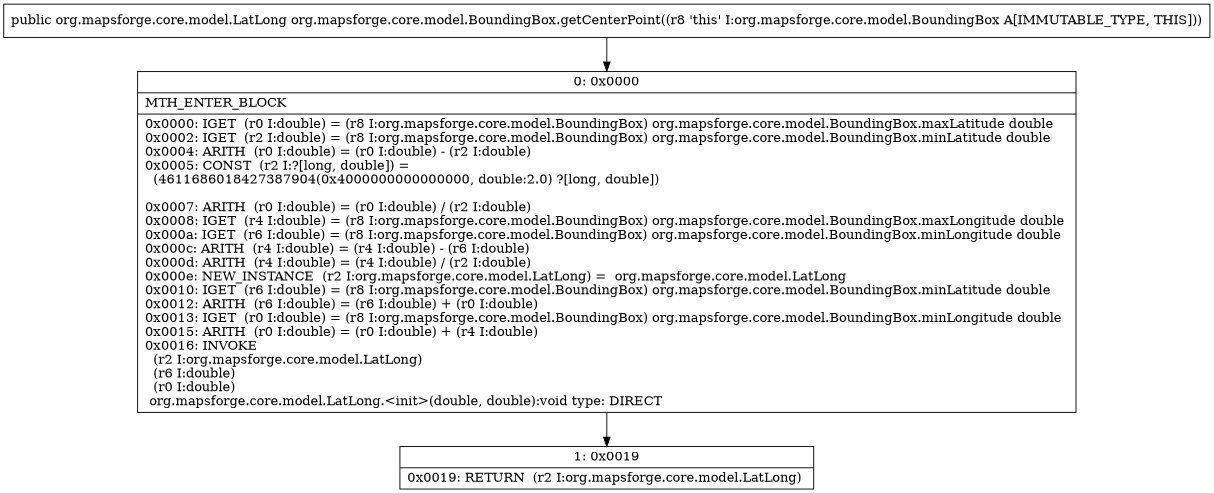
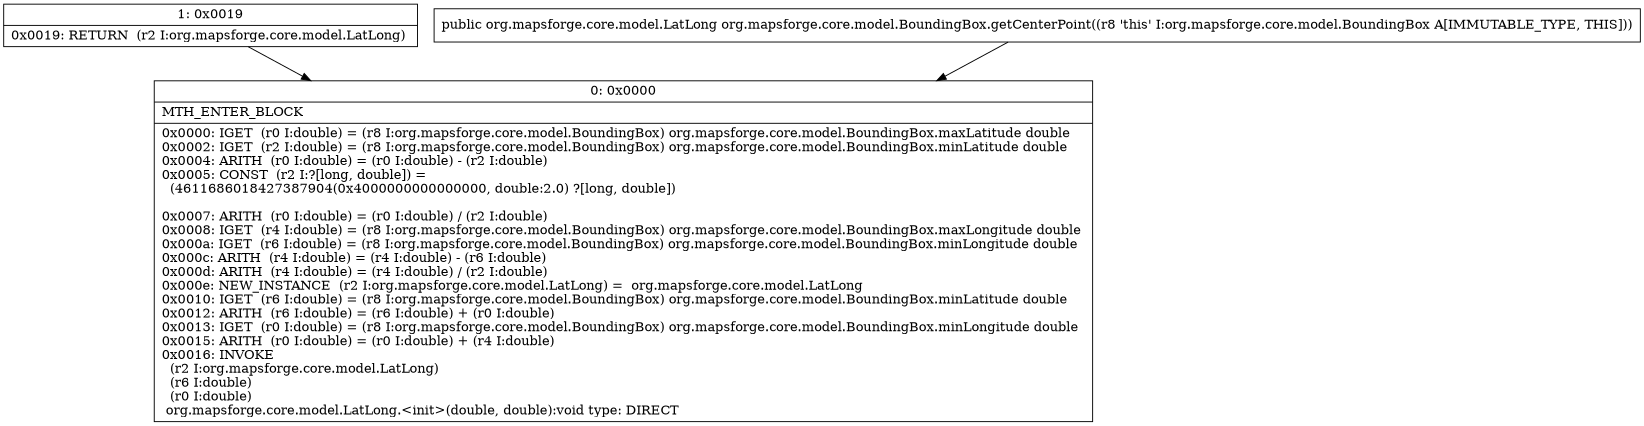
edge "0: 0x0000" -> "1: 0x0019": reversed
